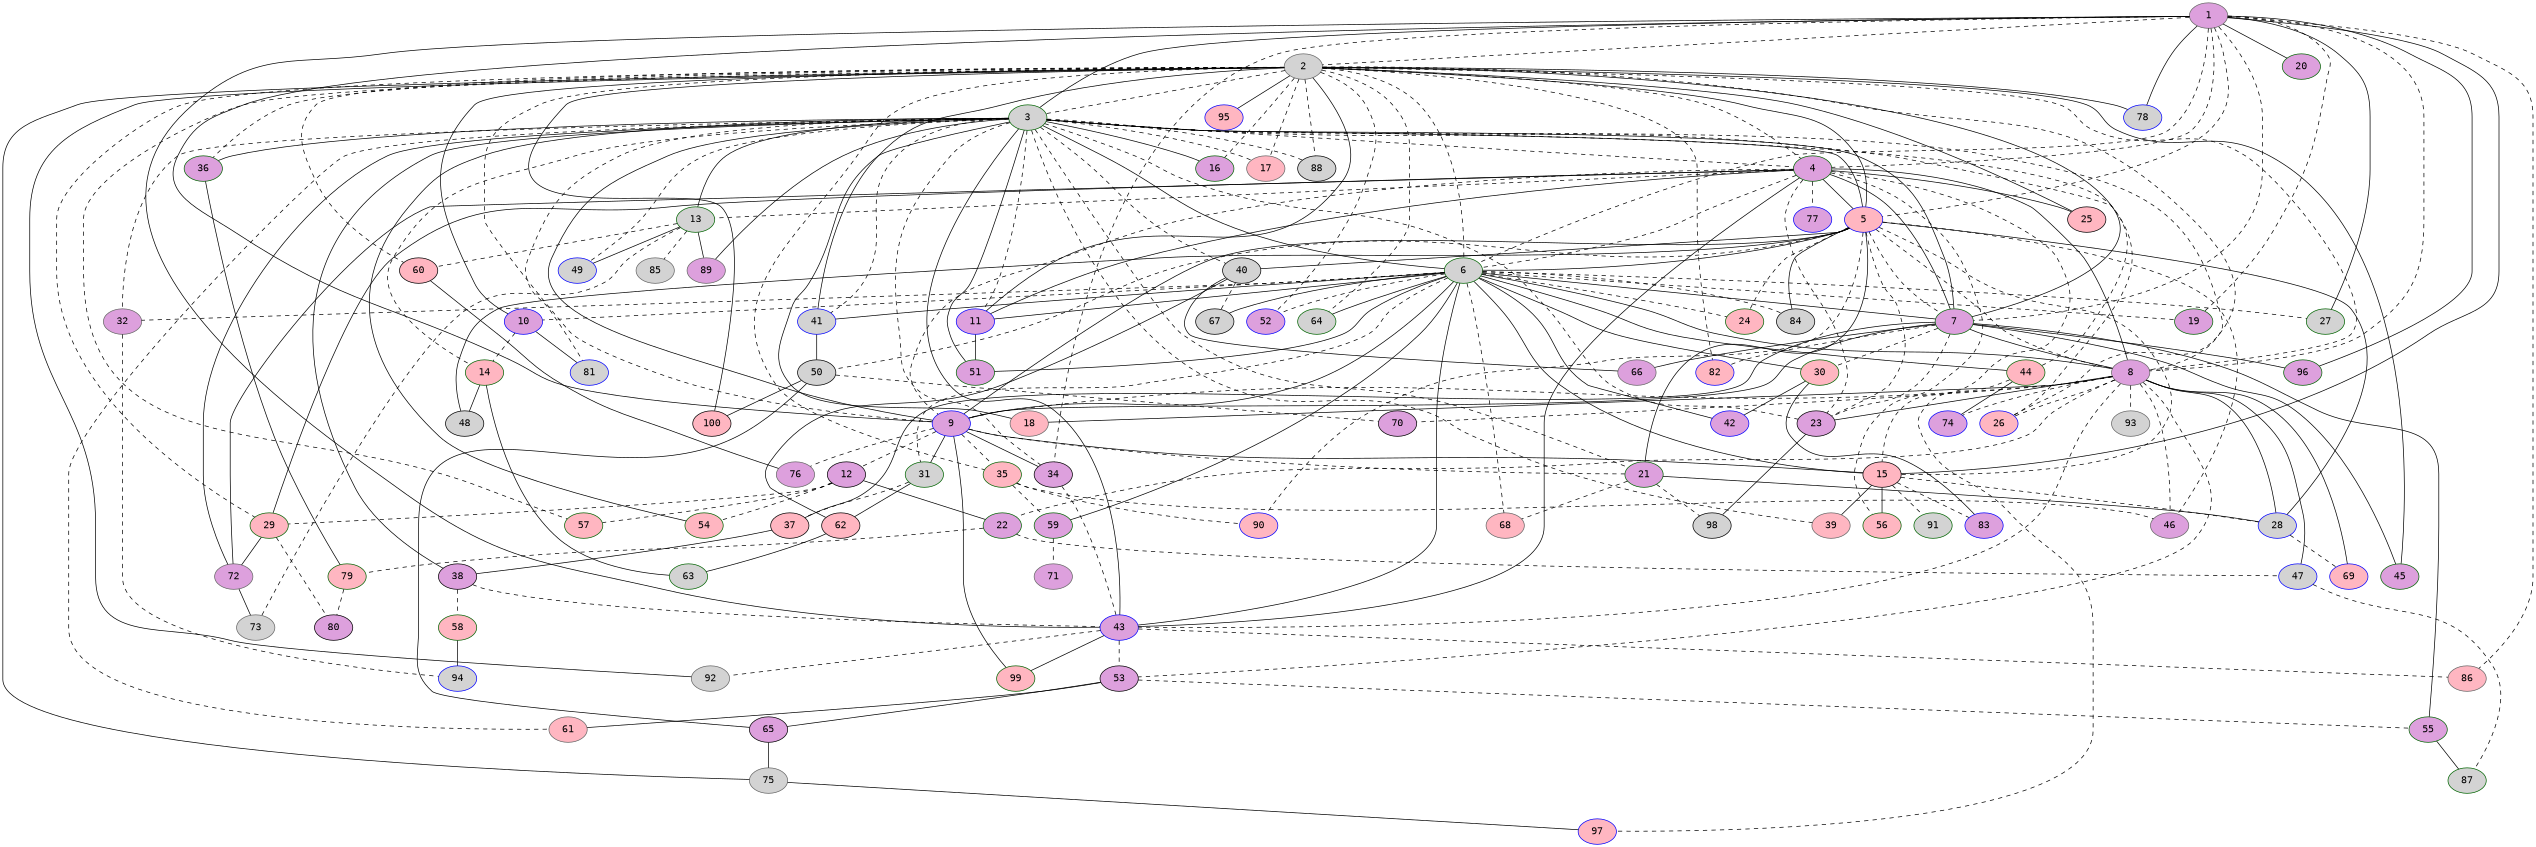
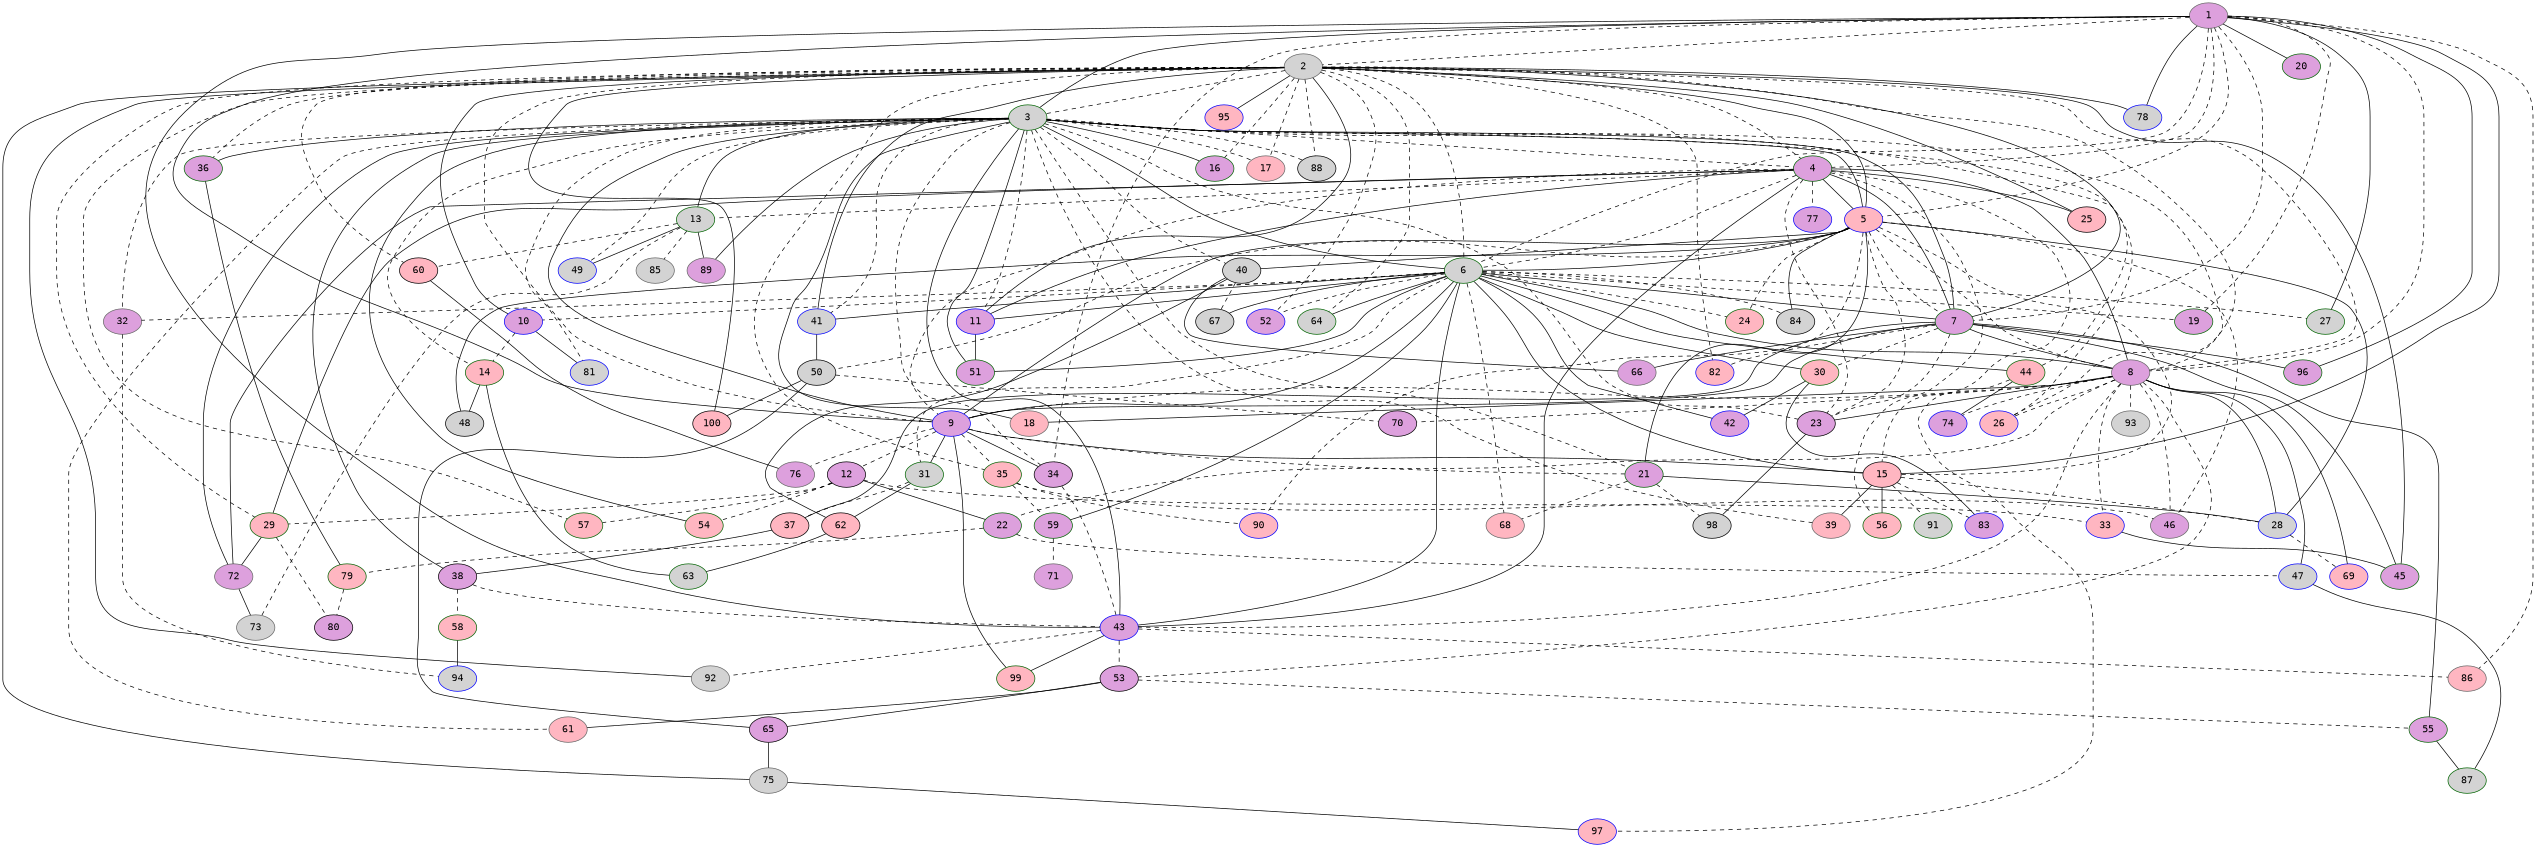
node "33": added
edge "47" -- "87": style dashed -> solid
